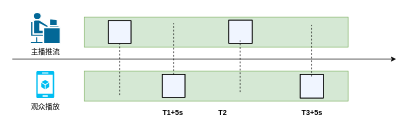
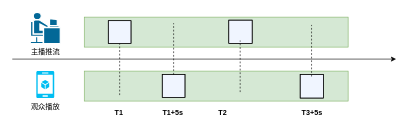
node "T1": added
